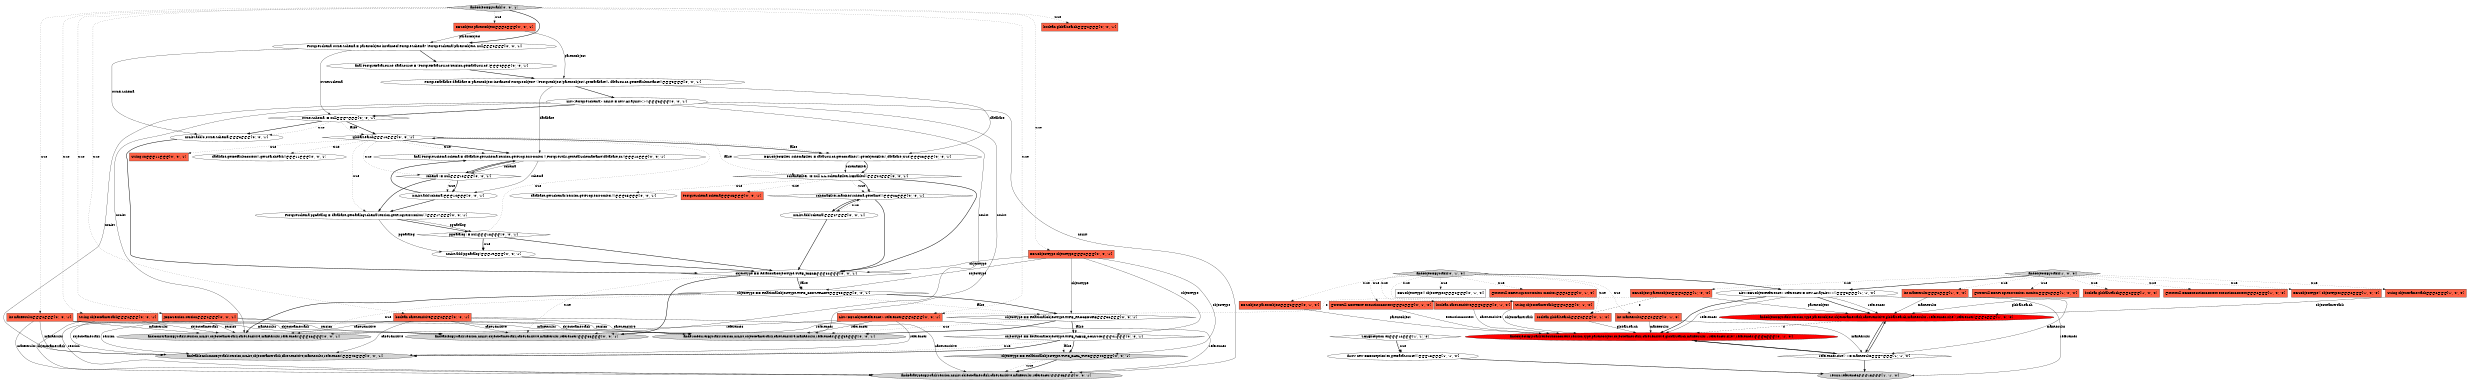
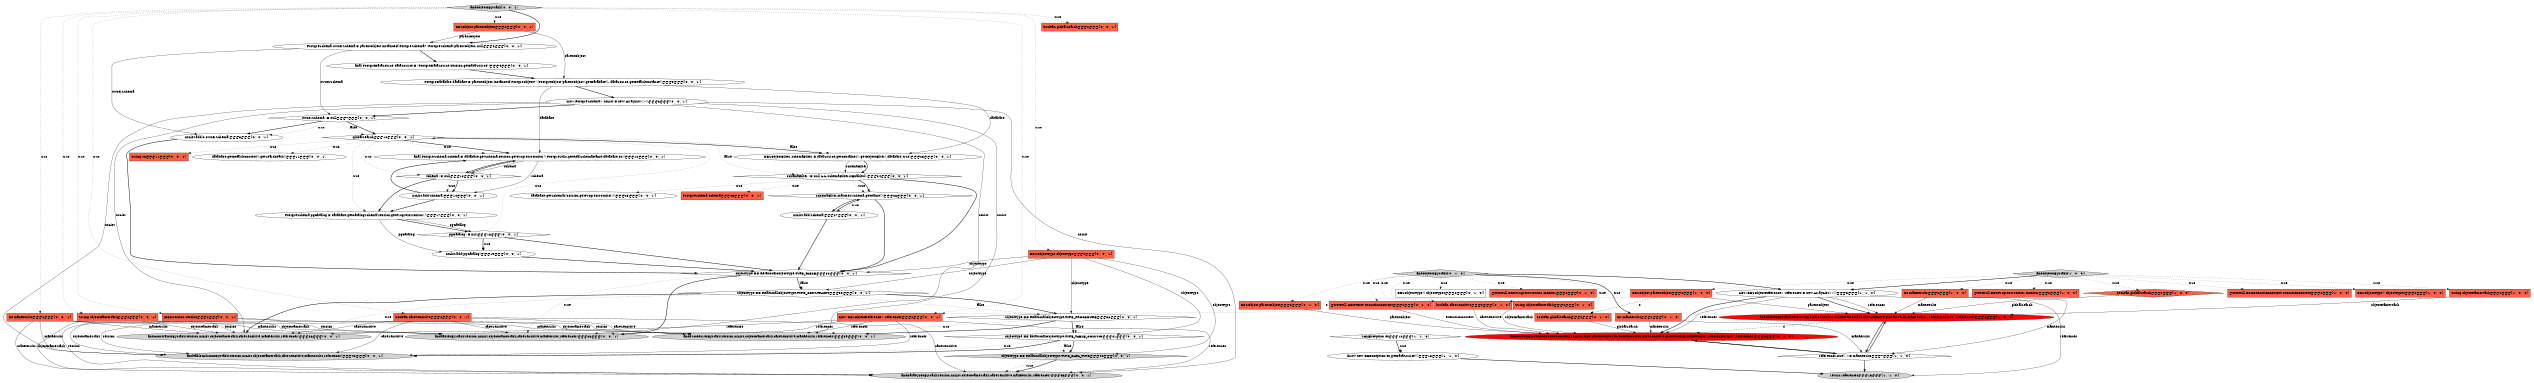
edge "findObjectsByMask['0', '1', '0']" -> "int maxResults@@@2@@@['0', '1', '0']": style dotted -> bold
node "boolean globalSearch@@@2@@@['1', '0', '0']": shape box -> diamond
